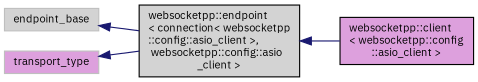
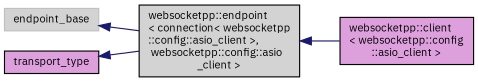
node "transport_type": color grey75 -> black
